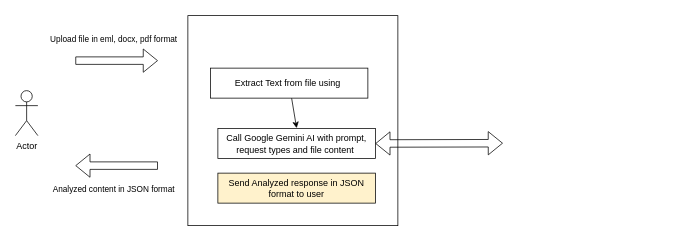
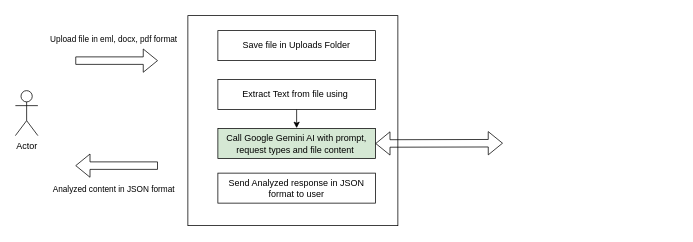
node "Save file in Uploads Folder": added
node "Extract Text from file using": moved (289, 83) -> (297, 94)
node "Call Google Gemini AI with prompt, request types and file content": fillcolor #ffffff -> #d5e8d4
node "Send Analyzed response in JSON format to user": fillcolor #fff2cc -> #ffffff
